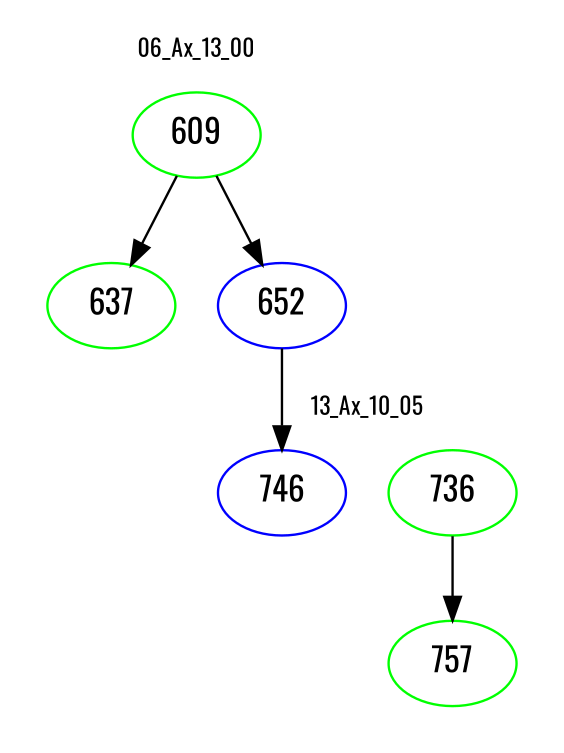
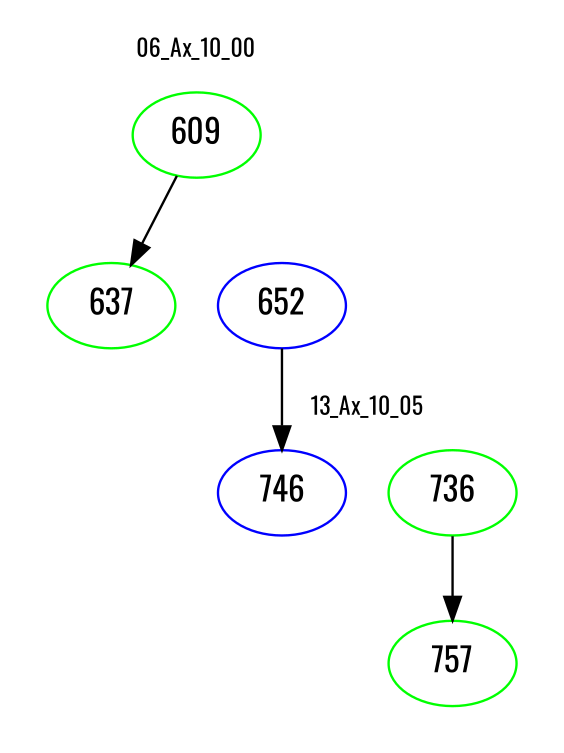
cluster "06_Ax_13_00": label "06_Ax_13_00" -> "06_Ax_10_00"
edge "609" -> "652": removed
